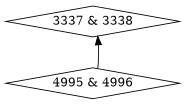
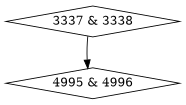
edge "4995 & 4996" -> "3337 & 3338": reversed
